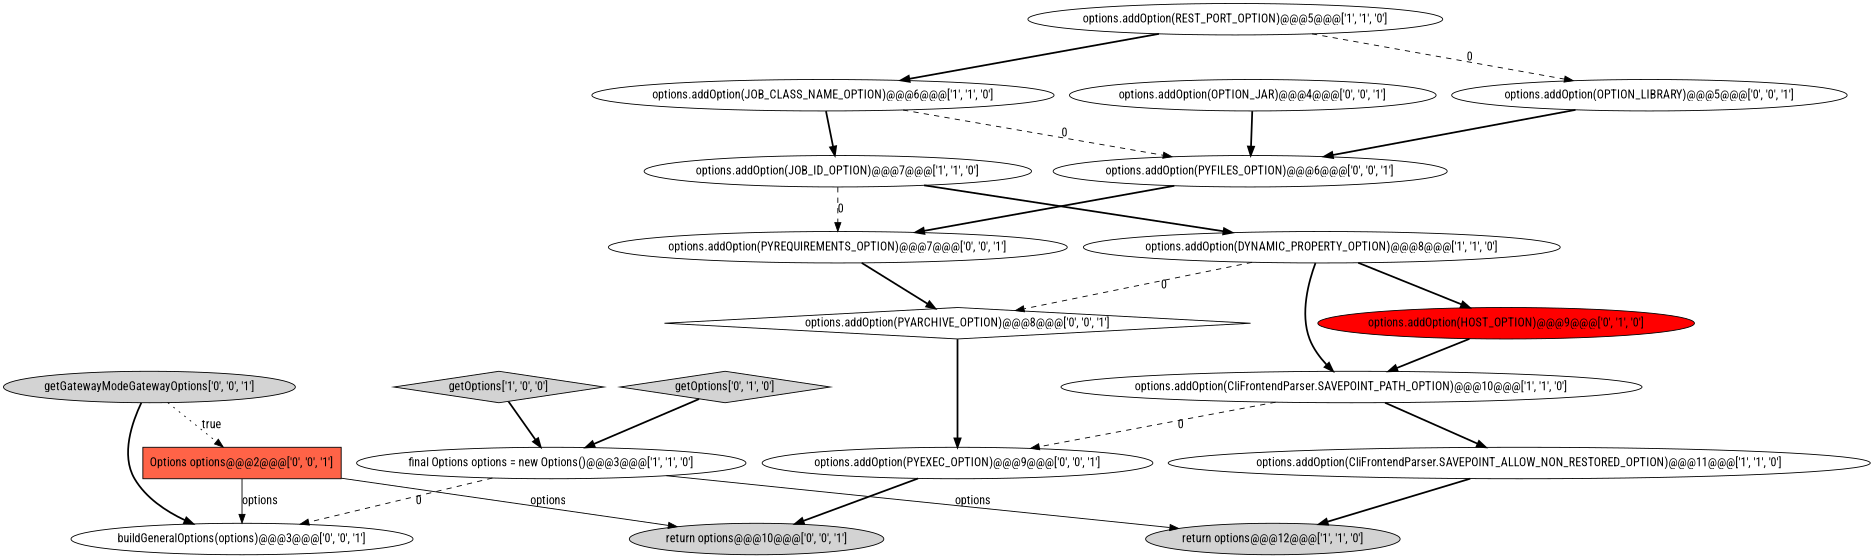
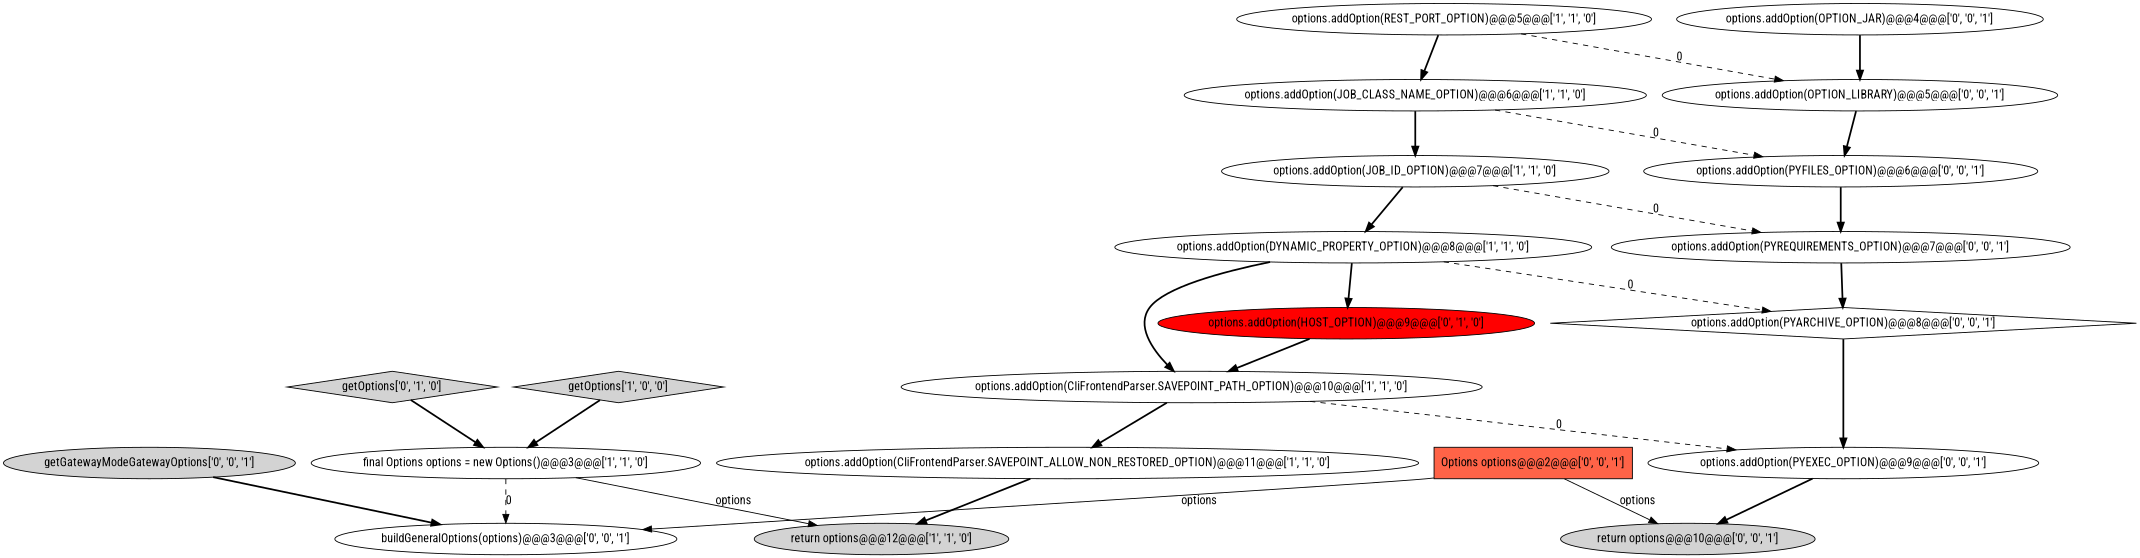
edge "options.addOption(OPTION_JAR)@@@4@@@['0', '0', '1']" -> "options.addOption(PYFILES_OPTION)@@@6@@@['0', '0', '1']": now "options.addOption(OPTION_JAR)@@@4@@@['0', '0', '1']" -> "options.addOption(OPTION_LIBRARY)@@@5@@@['0', '0', '1']"
edge "getGatewayModeGatewayOptions['0', '0', '1']" -> "Options options@@@2@@@['0', '0', '1']": removed, label "true"
